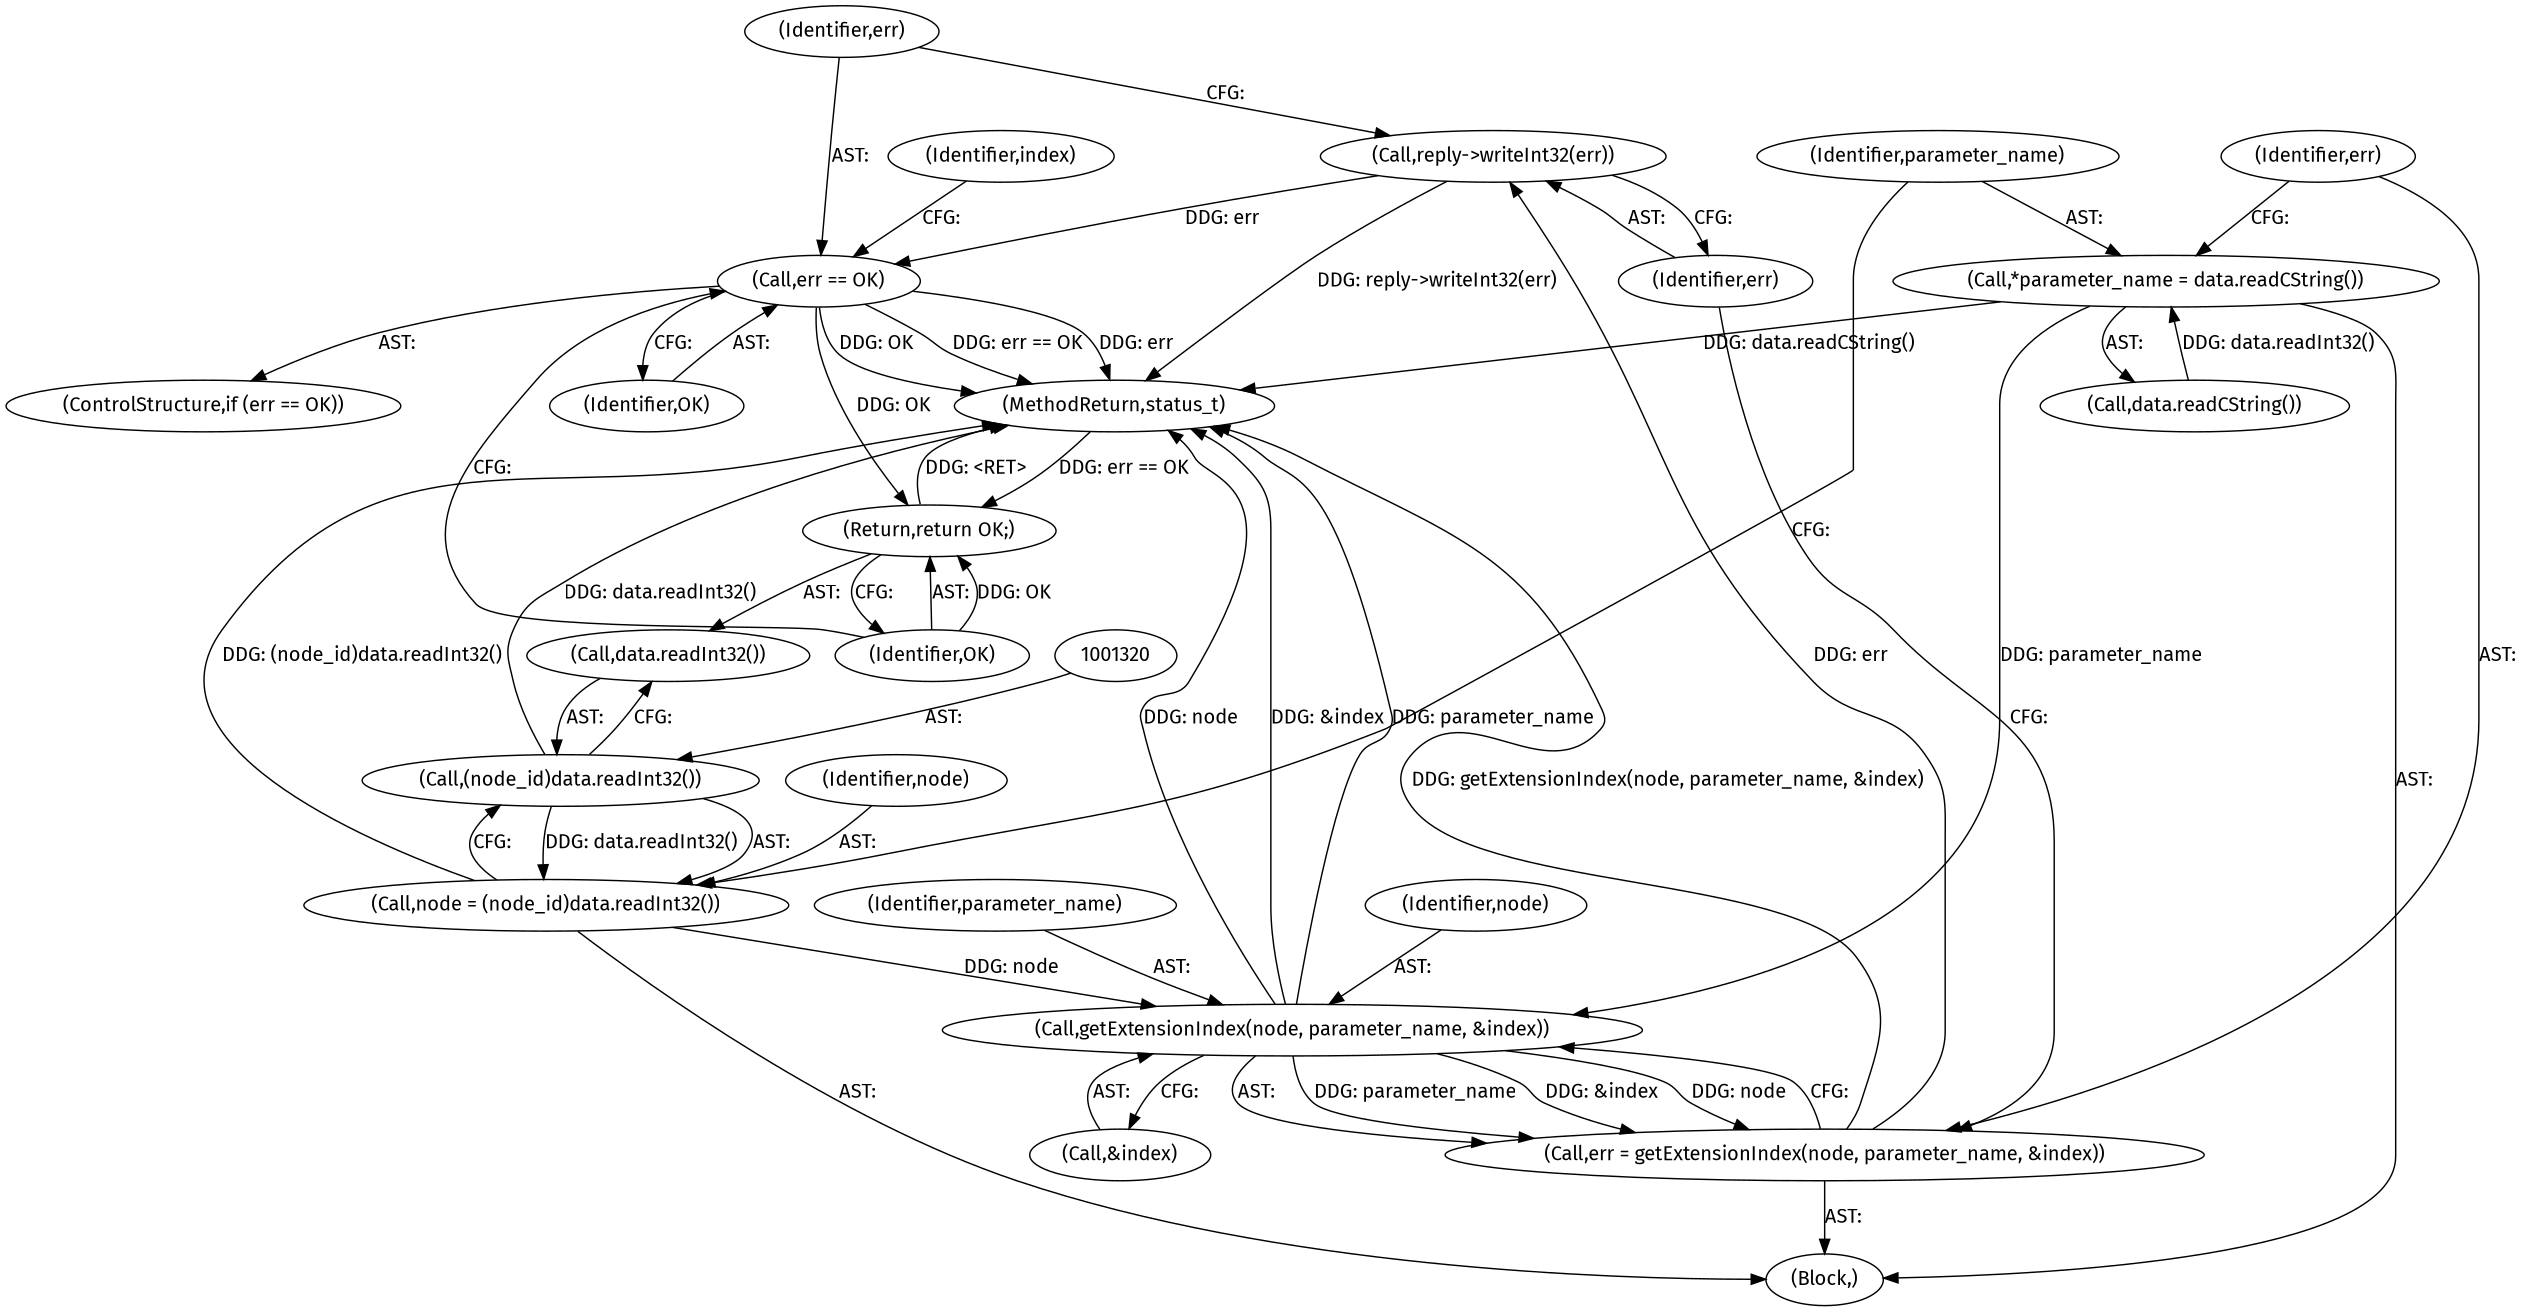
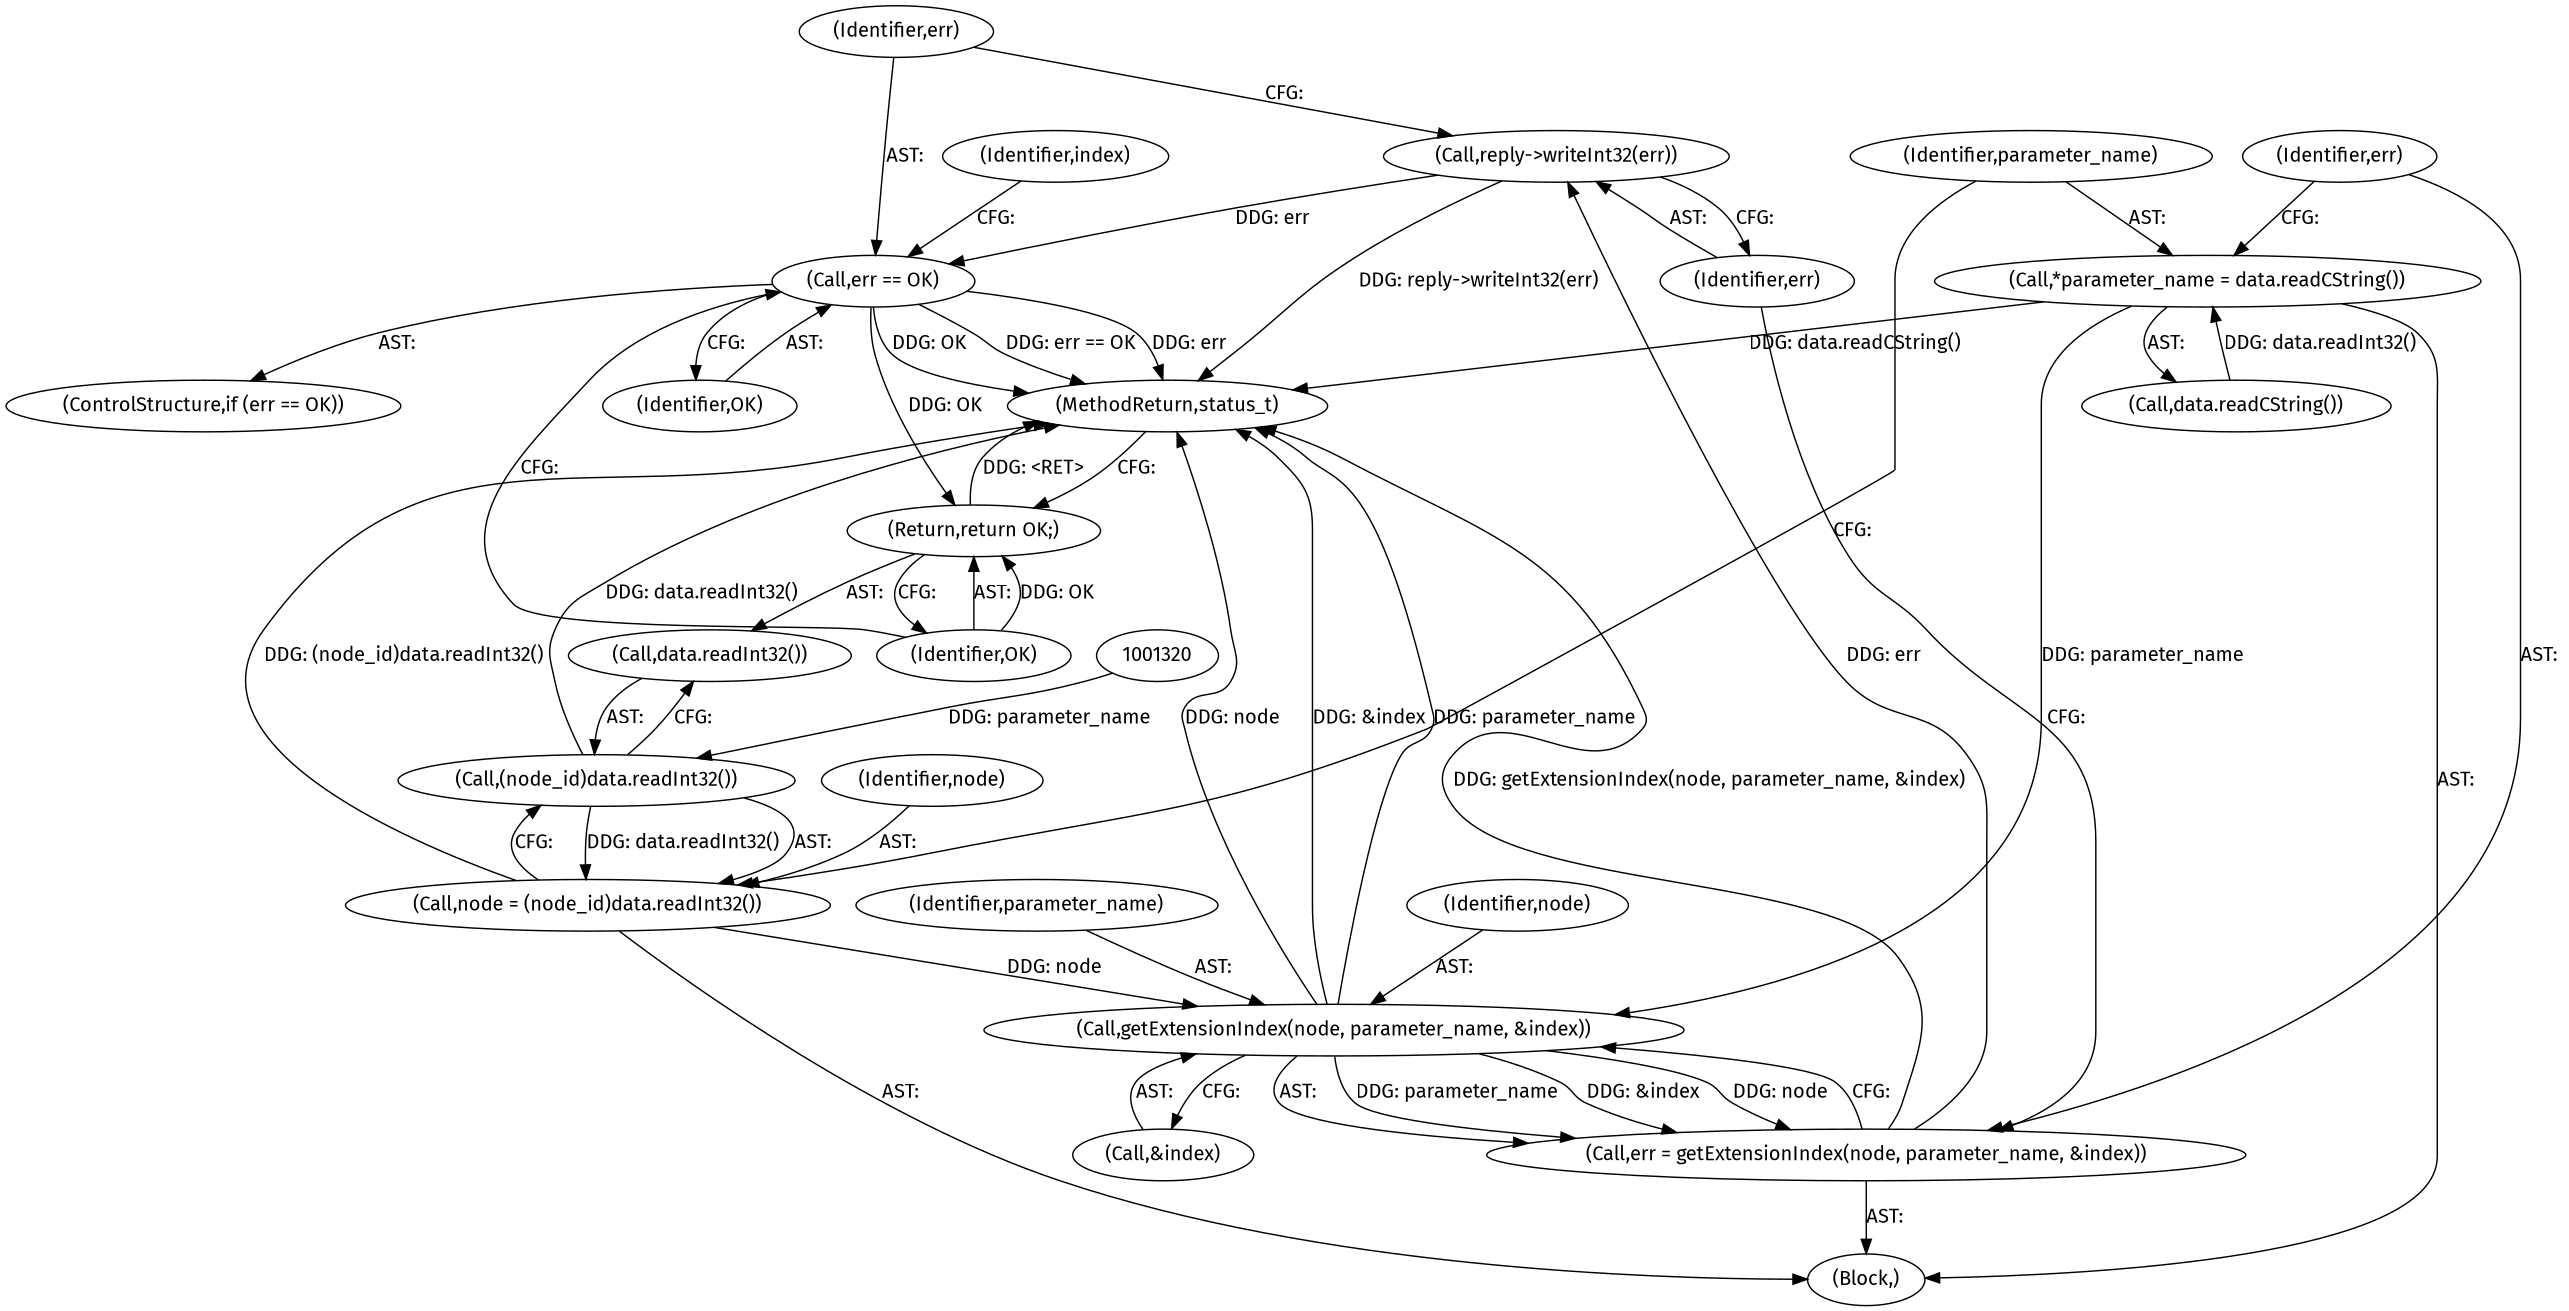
edge "(MethodReturn,status_t)" -> "(Return,return OK;)": label "DDG: err == OK" -> "CFG: "
edge "1001320" -> "(Call,(node_id)data.readInt32())": label "AST: " -> "DDG: parameter_name"
